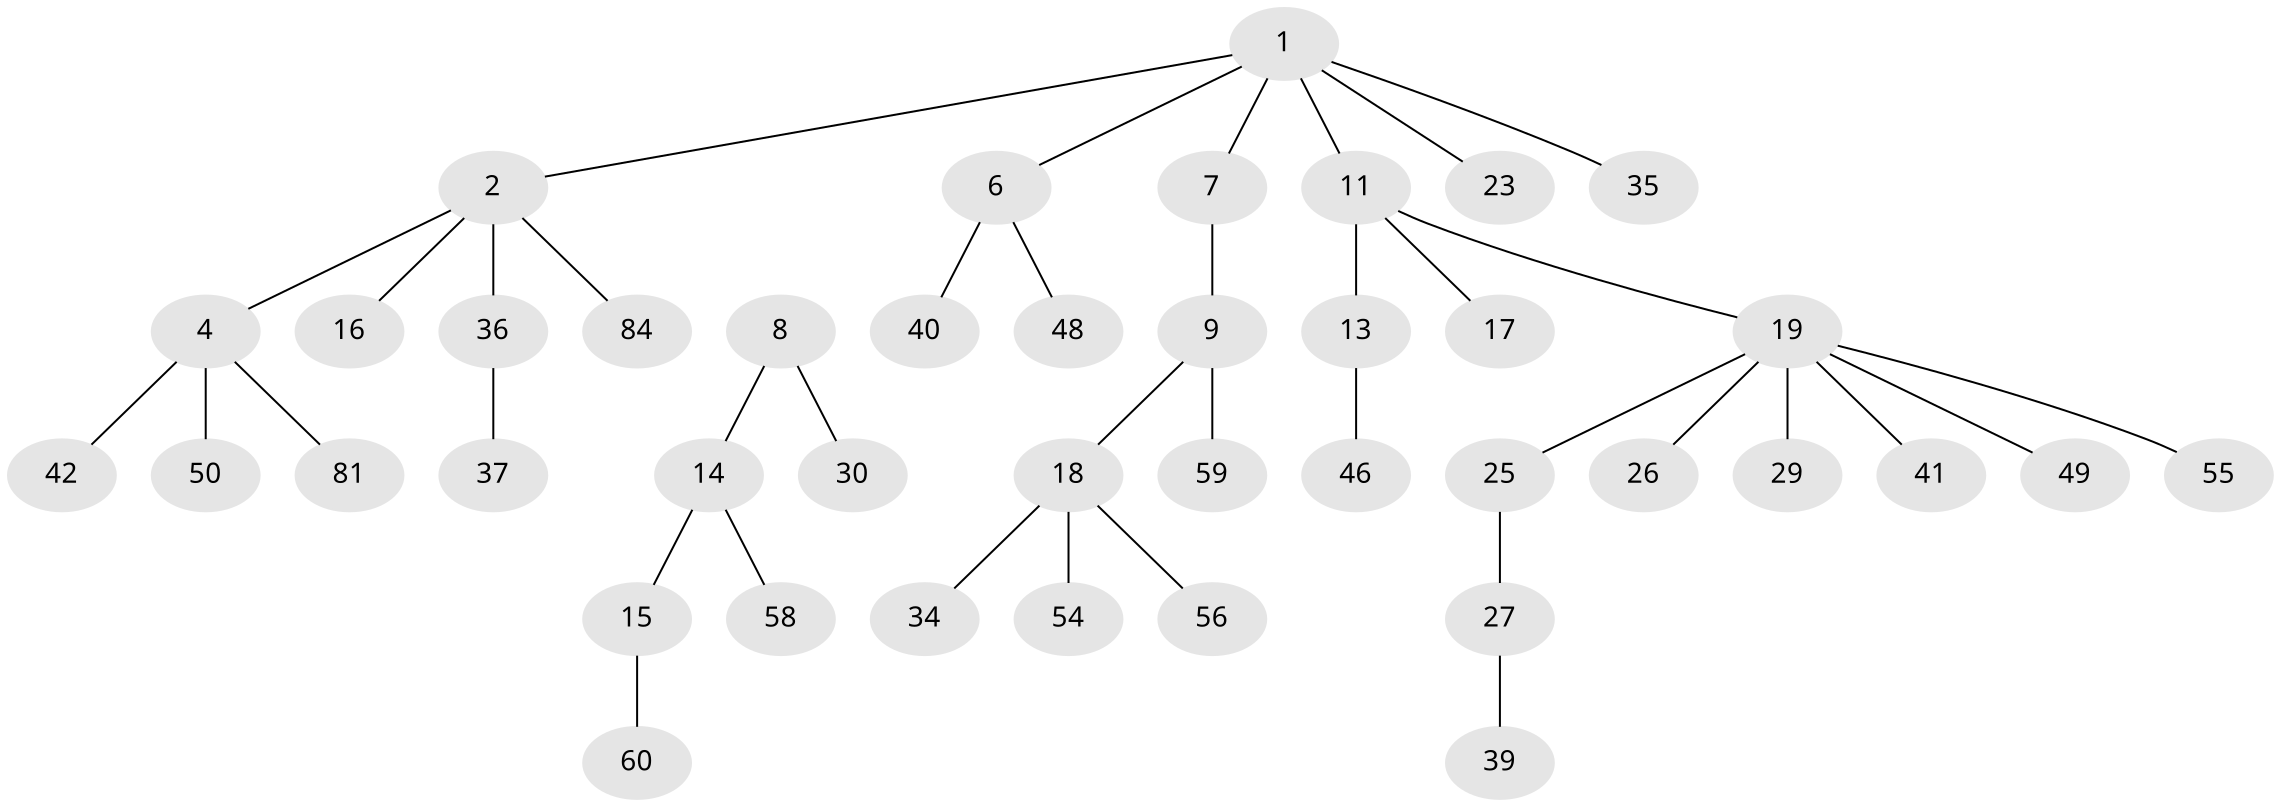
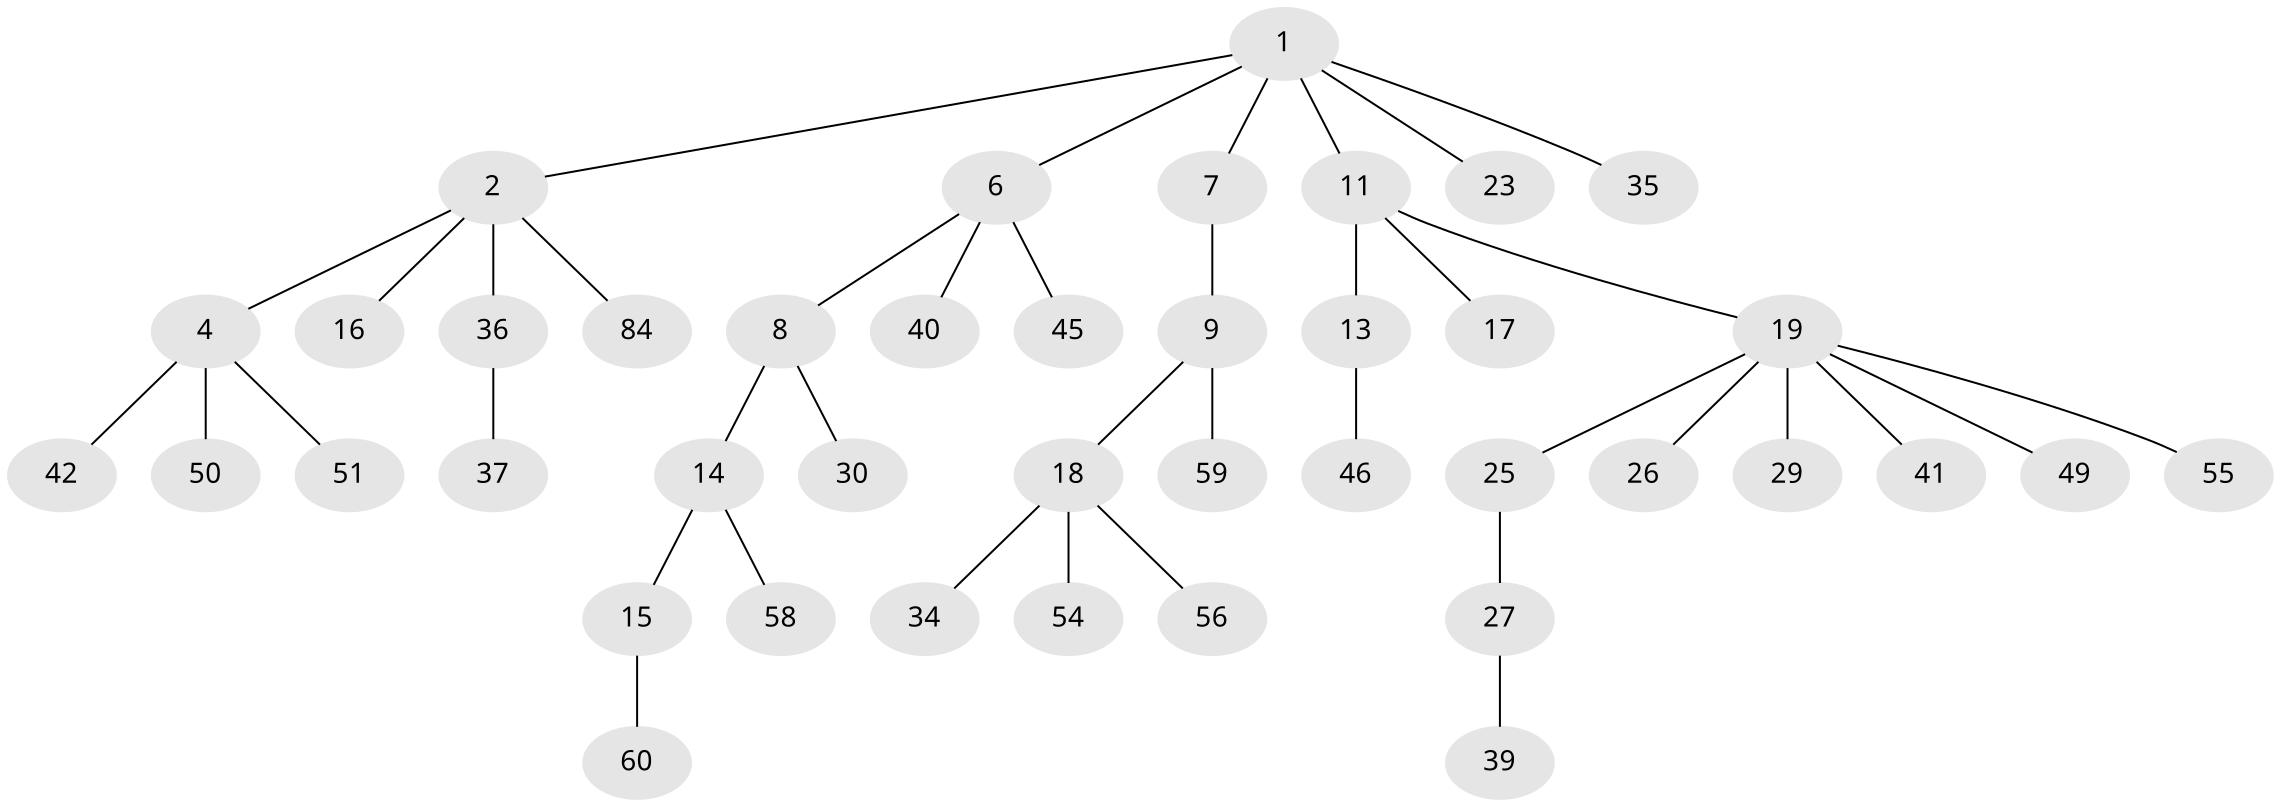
edge "6" -- "8": added
node "48": label "48" -> "45"
node "81": label "81" -> "51"
